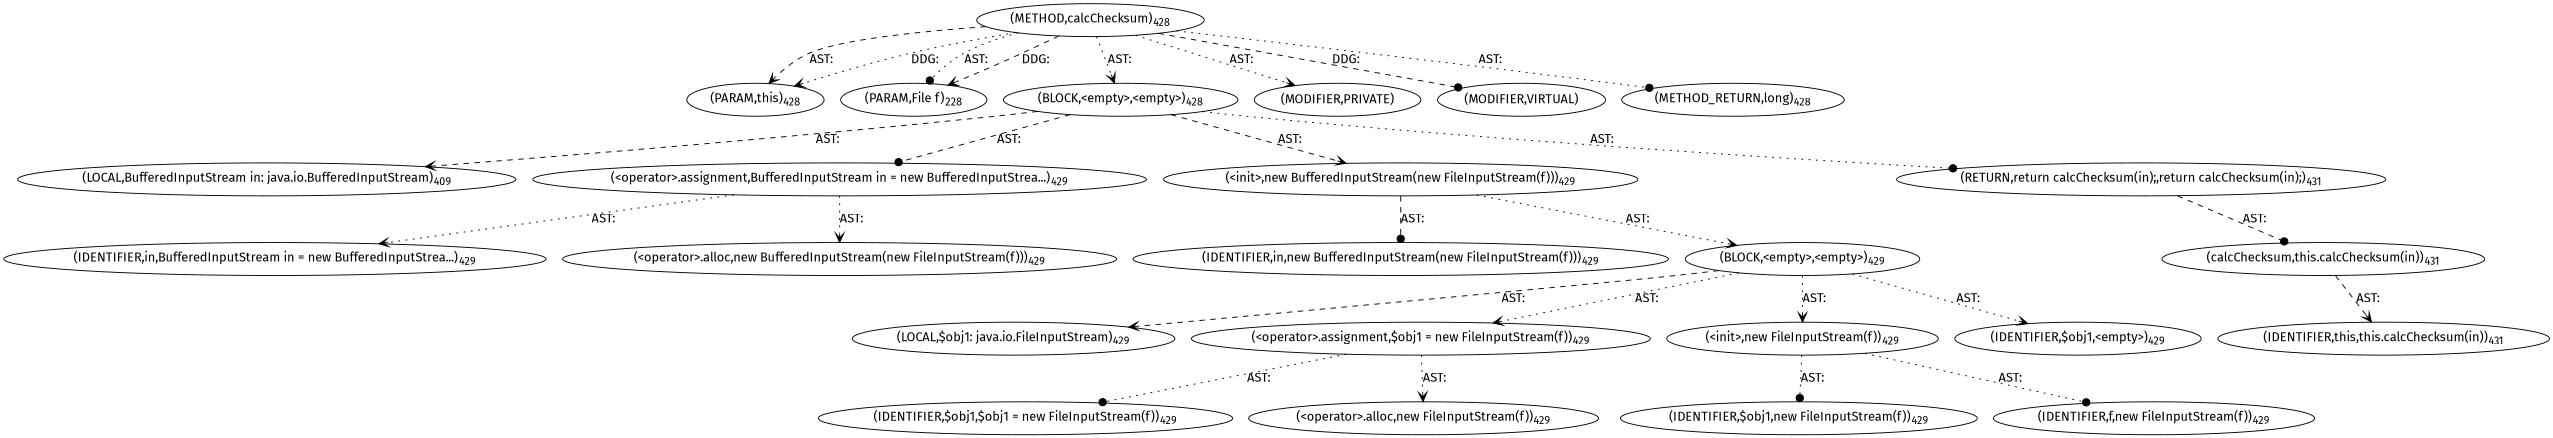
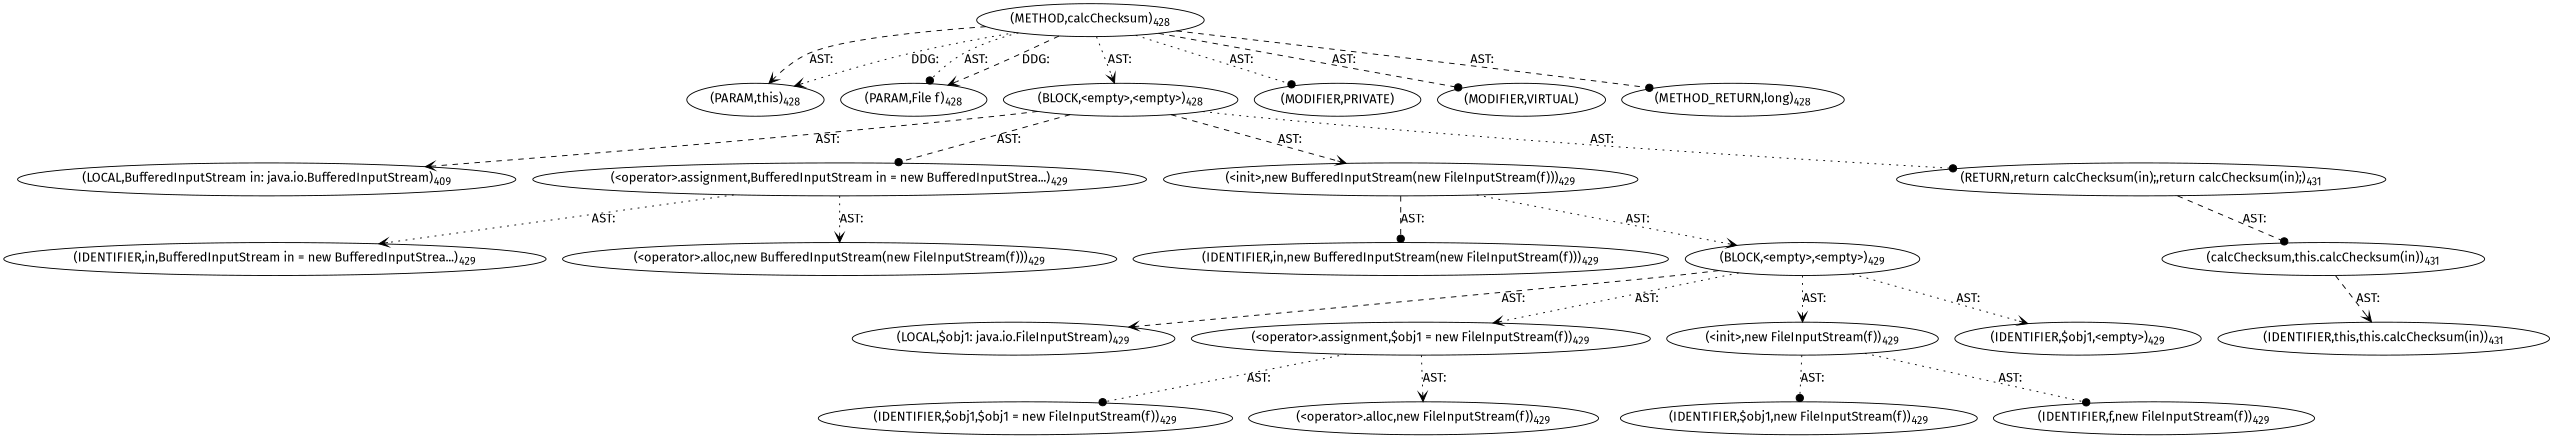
edge "(METHOD,calcChecksum)" -> "(METHOD_RETURN,long)": style dotted -> dashed
edge "(METHOD,calcChecksum)" -> "(MODIFIER,PRIVATE)": arrowhead vee -> dot
edge "(METHOD,calcChecksum)" -> "(MODIFIER,VIRTUAL)": label "DDG: " -> "AST: "
node "(PARAM,File f)": text "228" -> "428"
